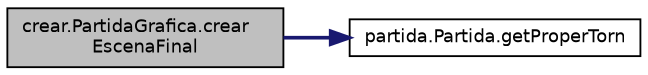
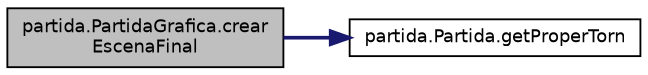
node "crear.PartidaGrafica.crear EscenaFinal": label "crear.PartidaGrafica.crear EscenaFinal" -> "partida.PartidaGrafica.crear EscenaFinal"
